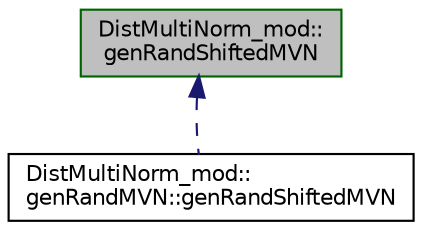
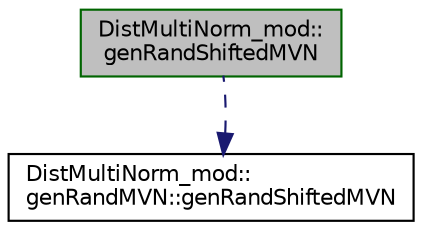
edge "DistMultiNorm_mod:: genRandMVN::genRandShiftedMVN" -> "DistMultiNorm_mod:: genRandShiftedMVN": reversed
